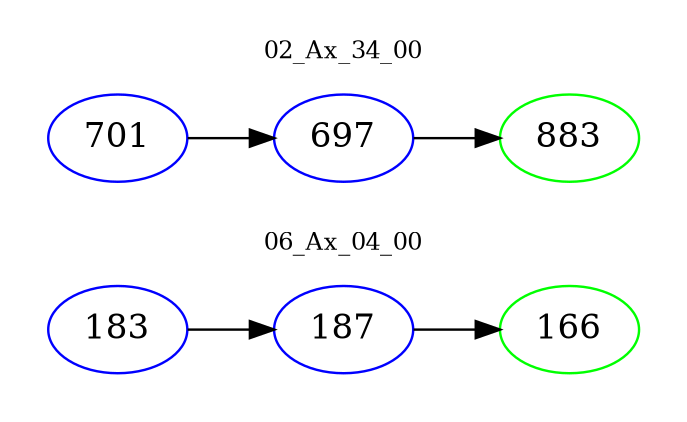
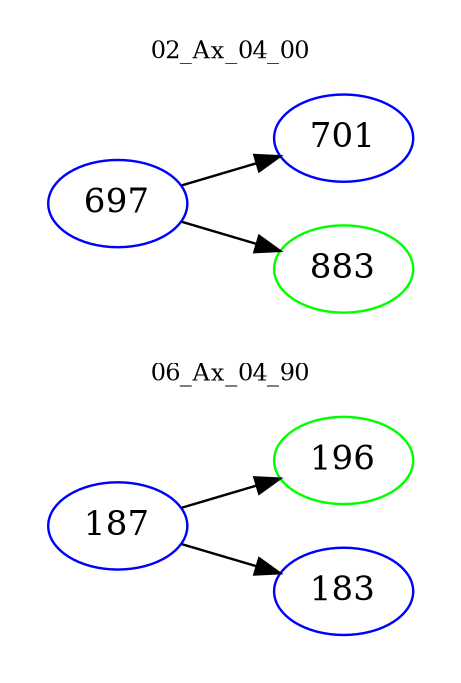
cluster "02_Ax_34_00": label "02_Ax_34_00" -> "02_Ax_04_00"
edge "701" -> "697": reversed
cluster "06_Ax_04_00": label "06_Ax_04_00" -> "06_Ax_04_90"
edge "183" -> "187": reversed
node "166": label "166" -> "196"
